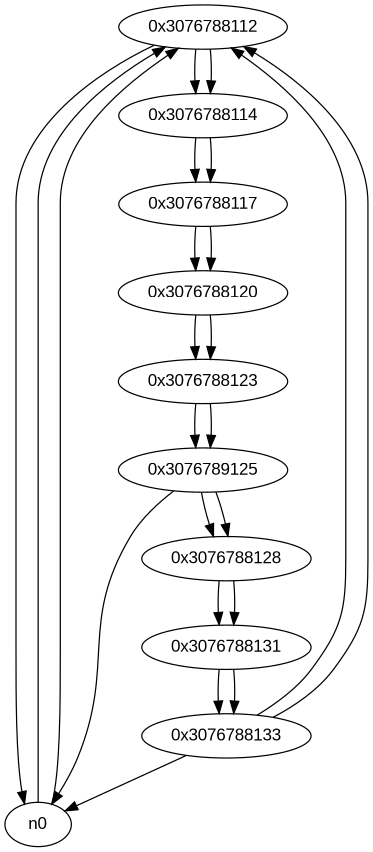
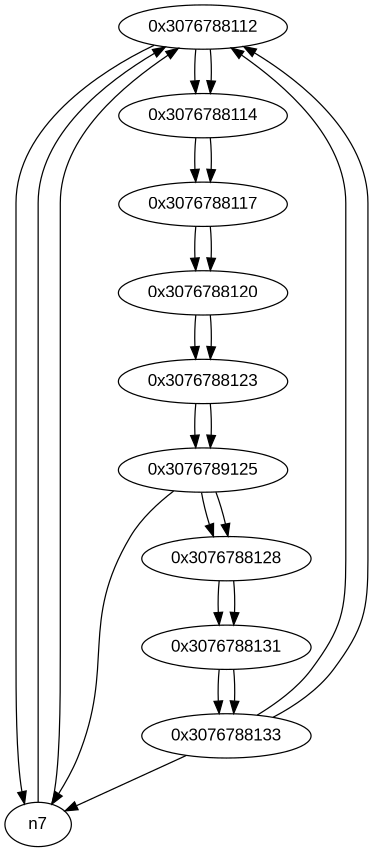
node "n0": label "n0" -> "n7"
